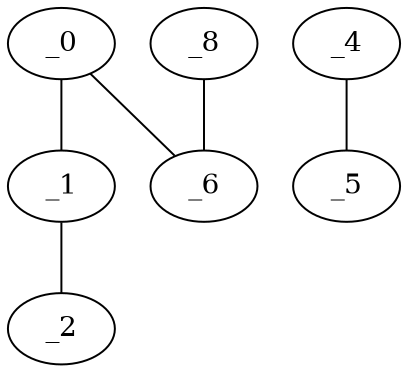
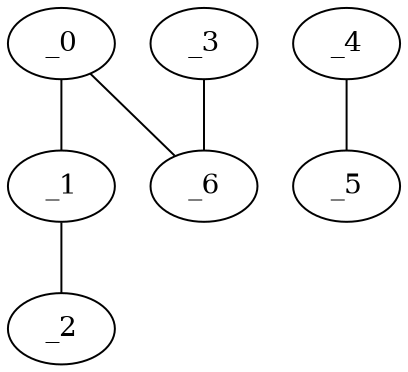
node "_8": label "_8" -> "_3"
